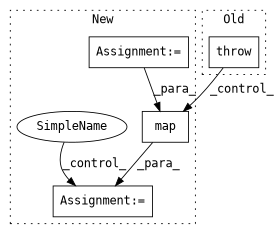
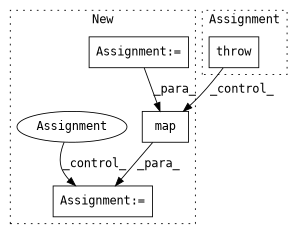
cluster "Old": label "Old" -> "Assignment"
node "SimpleName": label "SimpleName" -> "Assignment"
